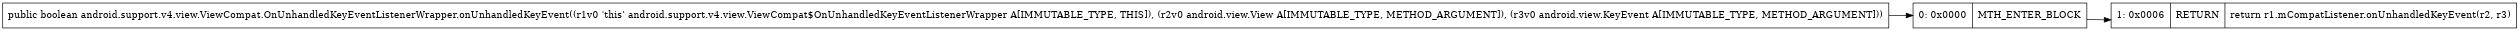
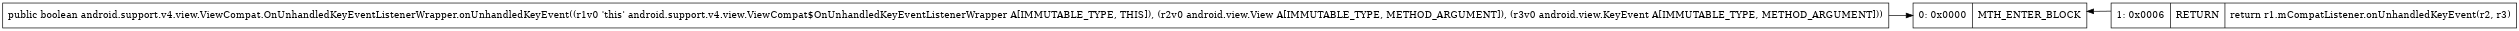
edge "0: 0x0000" -> "1: 0x0006": reversed
